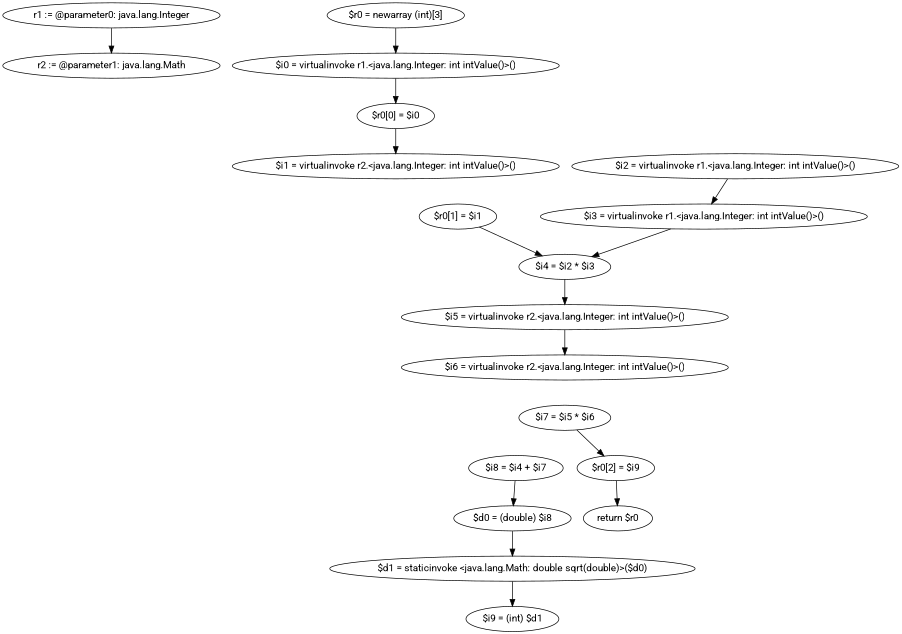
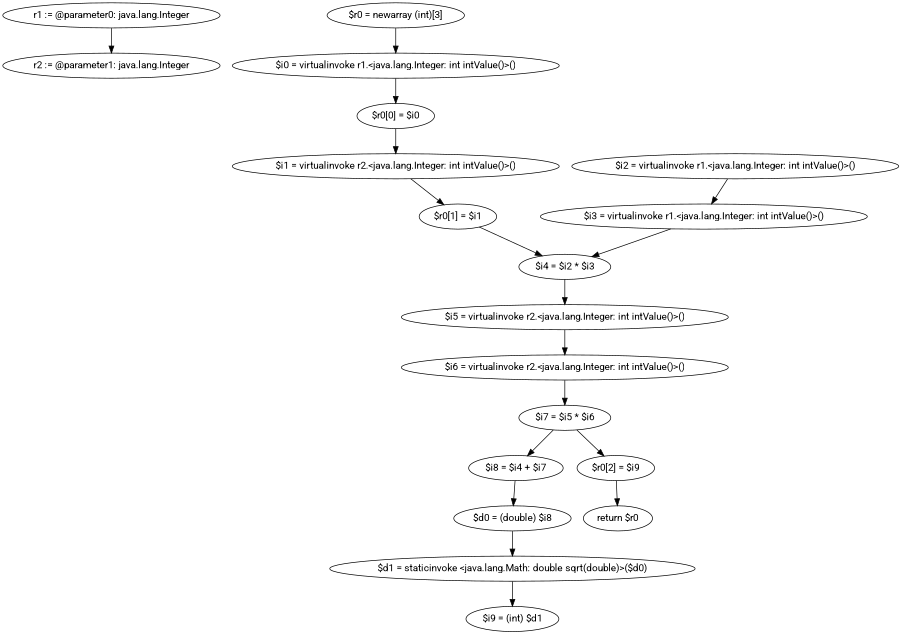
node "r2 := @parameter1: java.lang.Math": label "r2 := @parameter1: java.lang.Math" -> "r2 := @parameter1: java.lang.Integer"
edge "$i1 = virtualinvoke r2.<java.lang.Integer: int intValue()>()" -> "$r0[1] = $i1": added
edge "$i6 = virtualinvoke r2.<java.lang.Integer: int intValue()>()" -> "$i7 = $i5 * $i6": added
edge "$i7 = $i5 * $i6" -> "$i8 = $i4 + $i7": added
